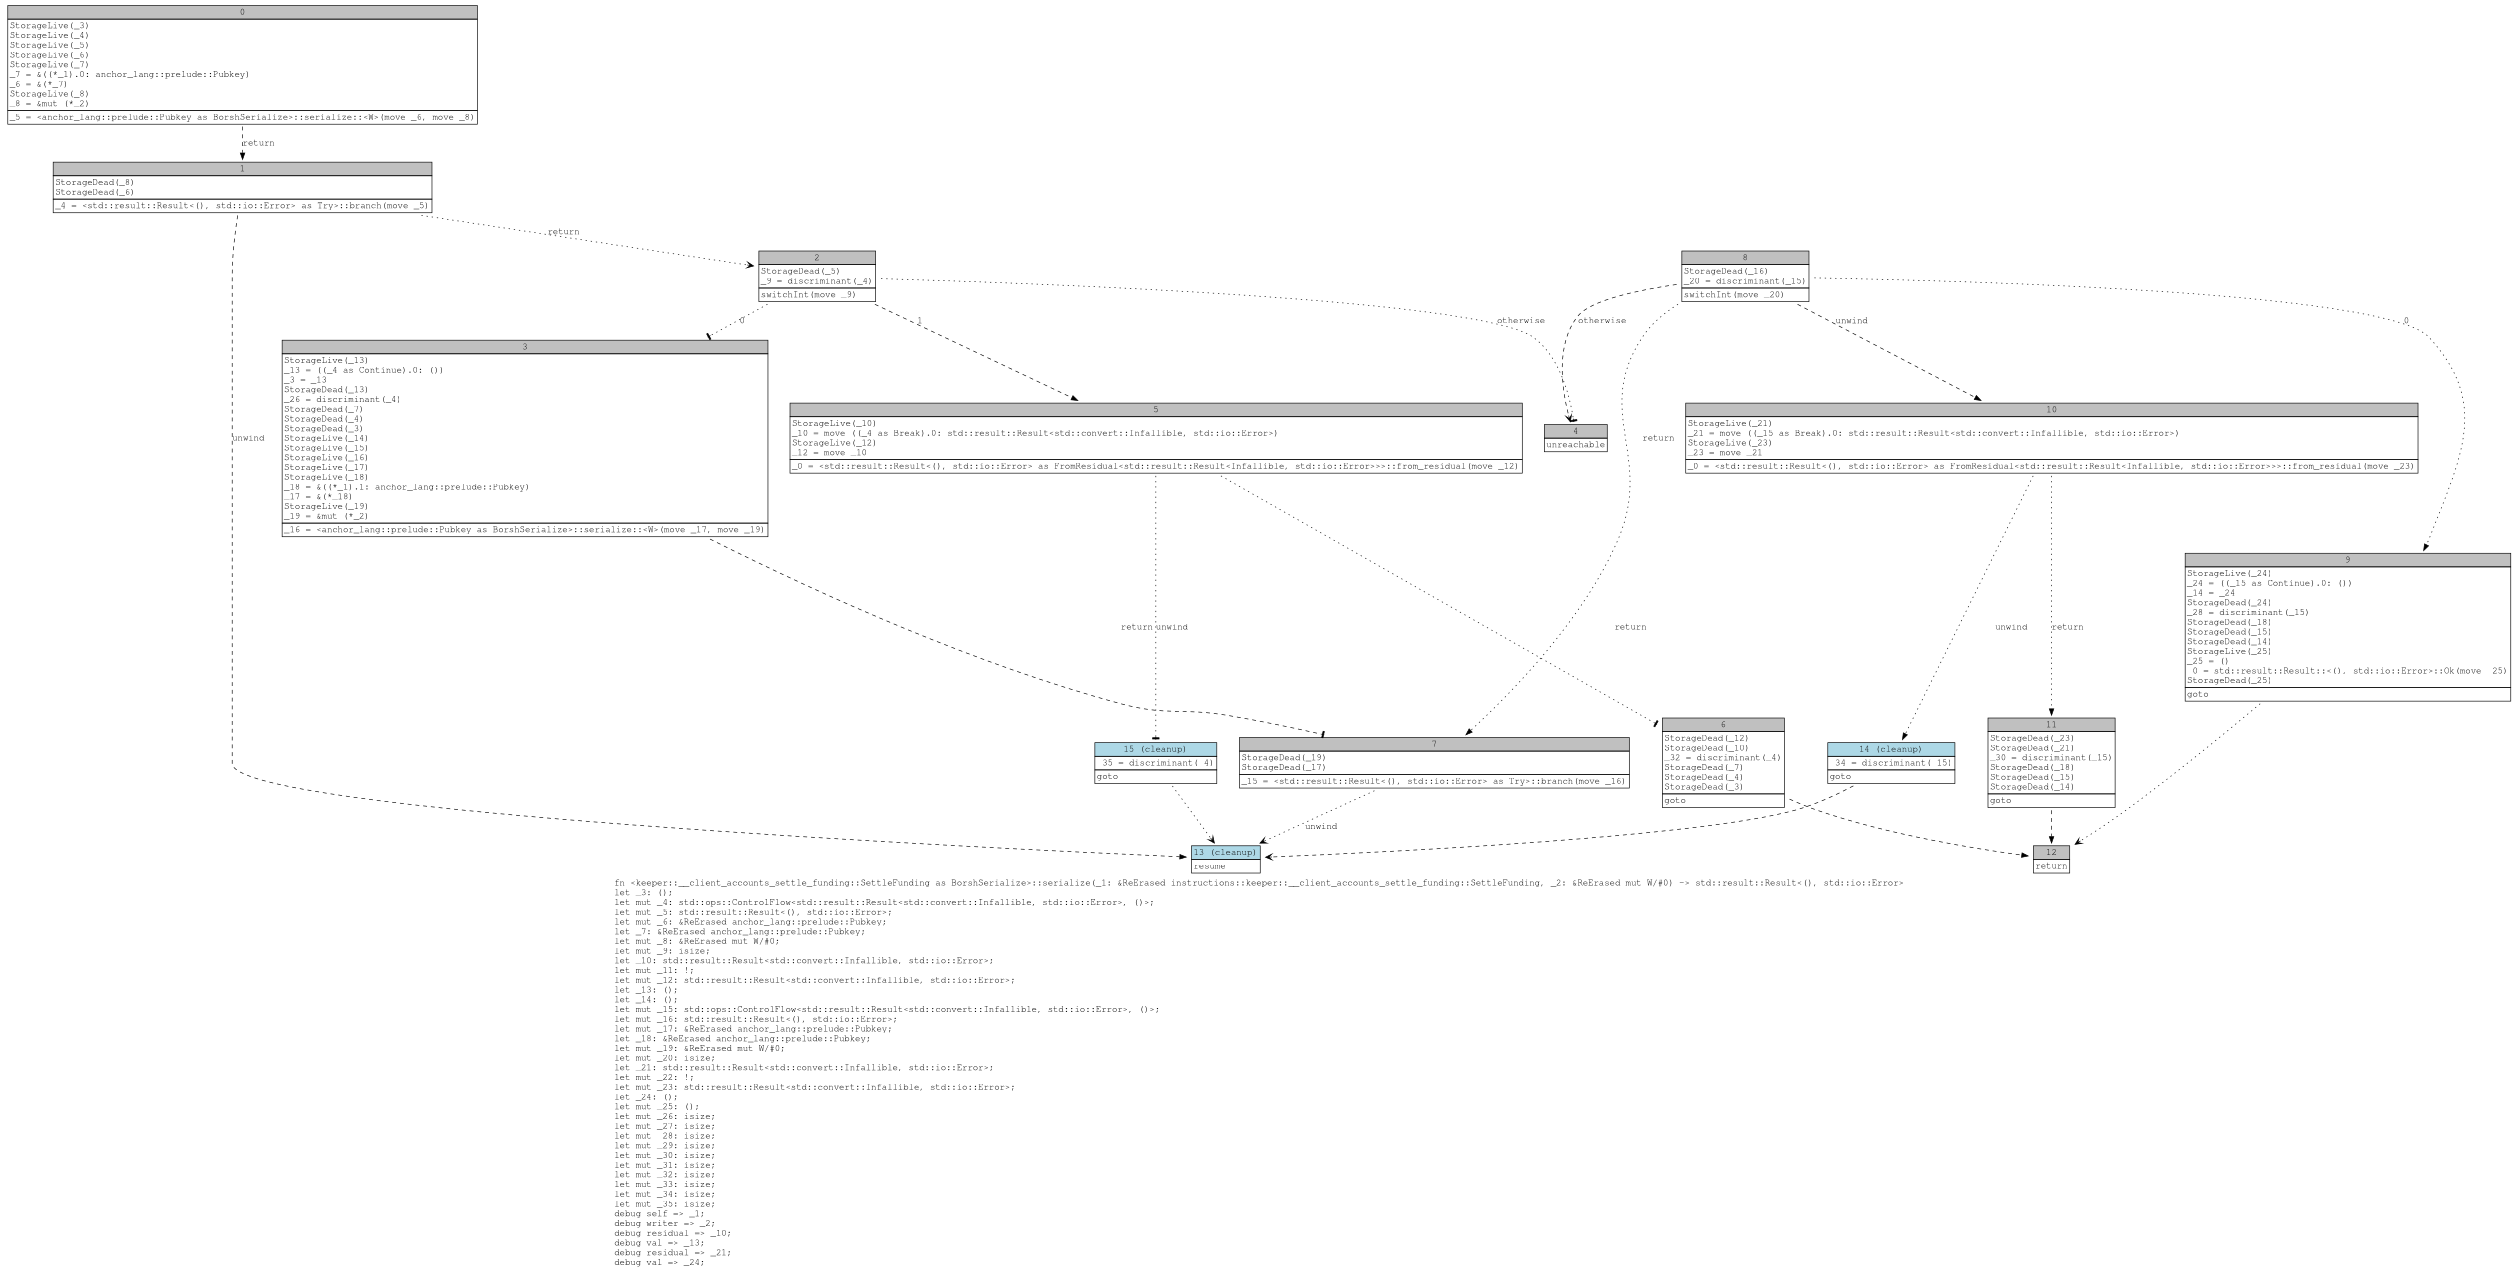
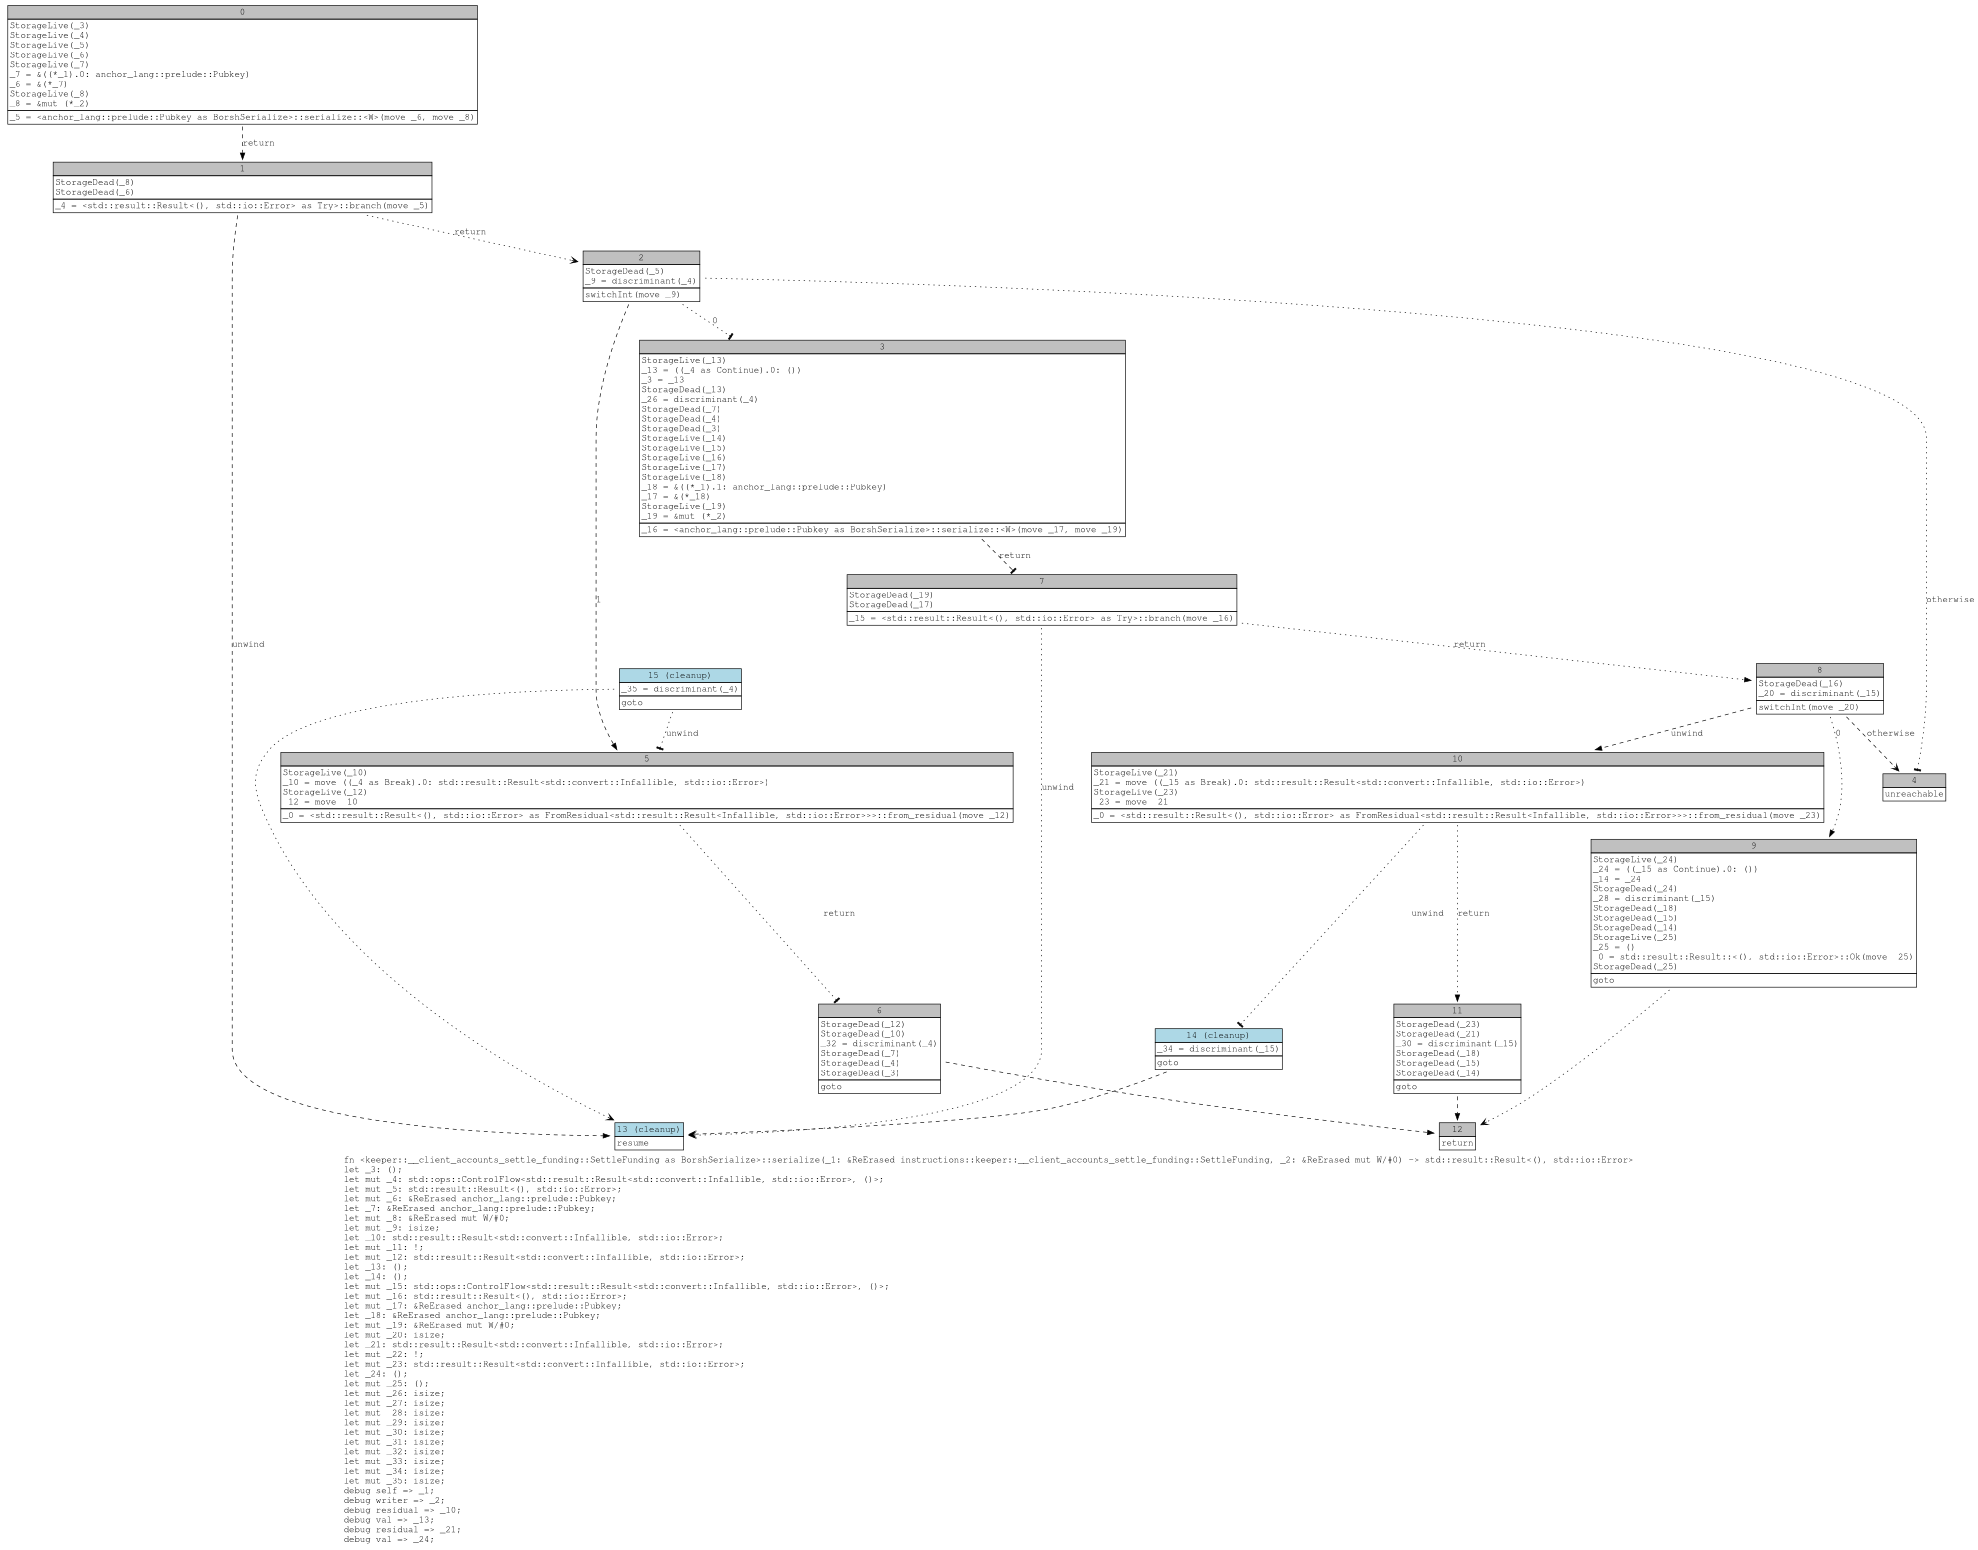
edge "8" -> "7": reversed
edge "10" -> "14 (cleanup)": arrowhead normal -> tee
edge "5" -> "15 (cleanup)": reversed
